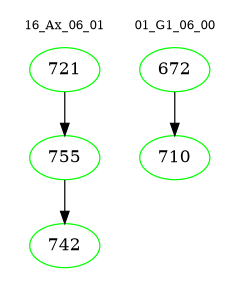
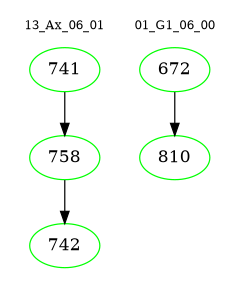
cluster "16_Ax_06_01": label "16_Ax_06_01" -> "13_Ax_06_01"
node "721": label "721" -> "741"
node "755": label "755" -> "758"
node "710": label "710" -> "810"
